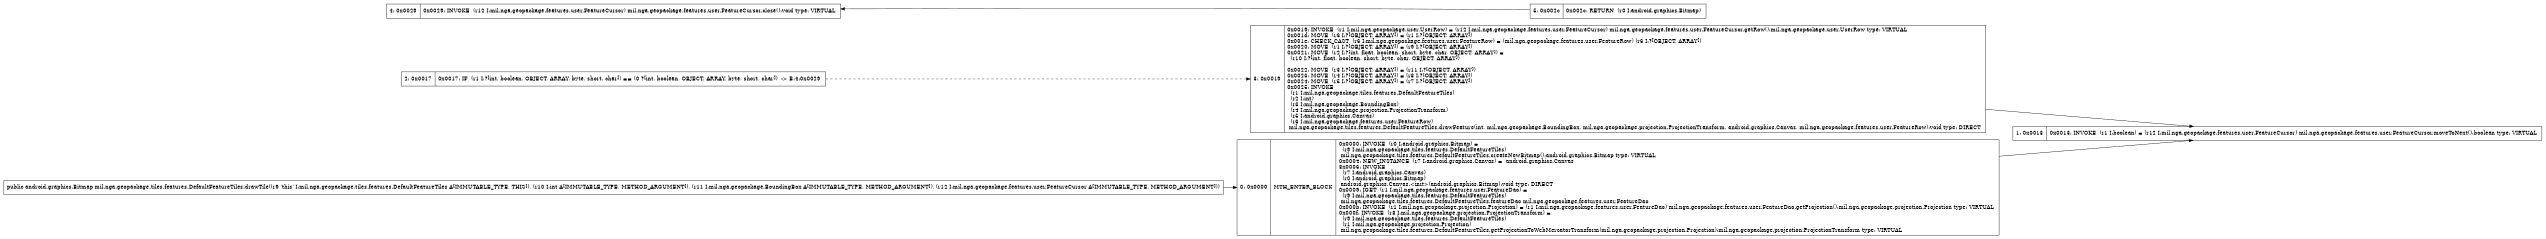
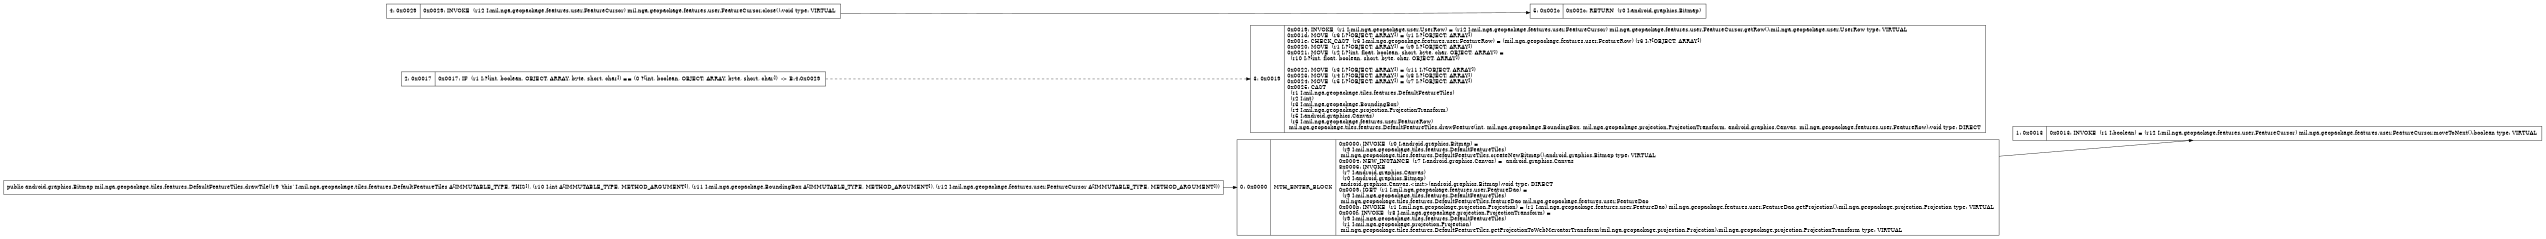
edge "5: 0x002c" -> "4: 0x0029": reversed
node "3: 0x0019": text "0x0025: INVOKE" -> "0x0025: CAST"
edge "3: 0x0019" -> "1: 0x0013": removed
